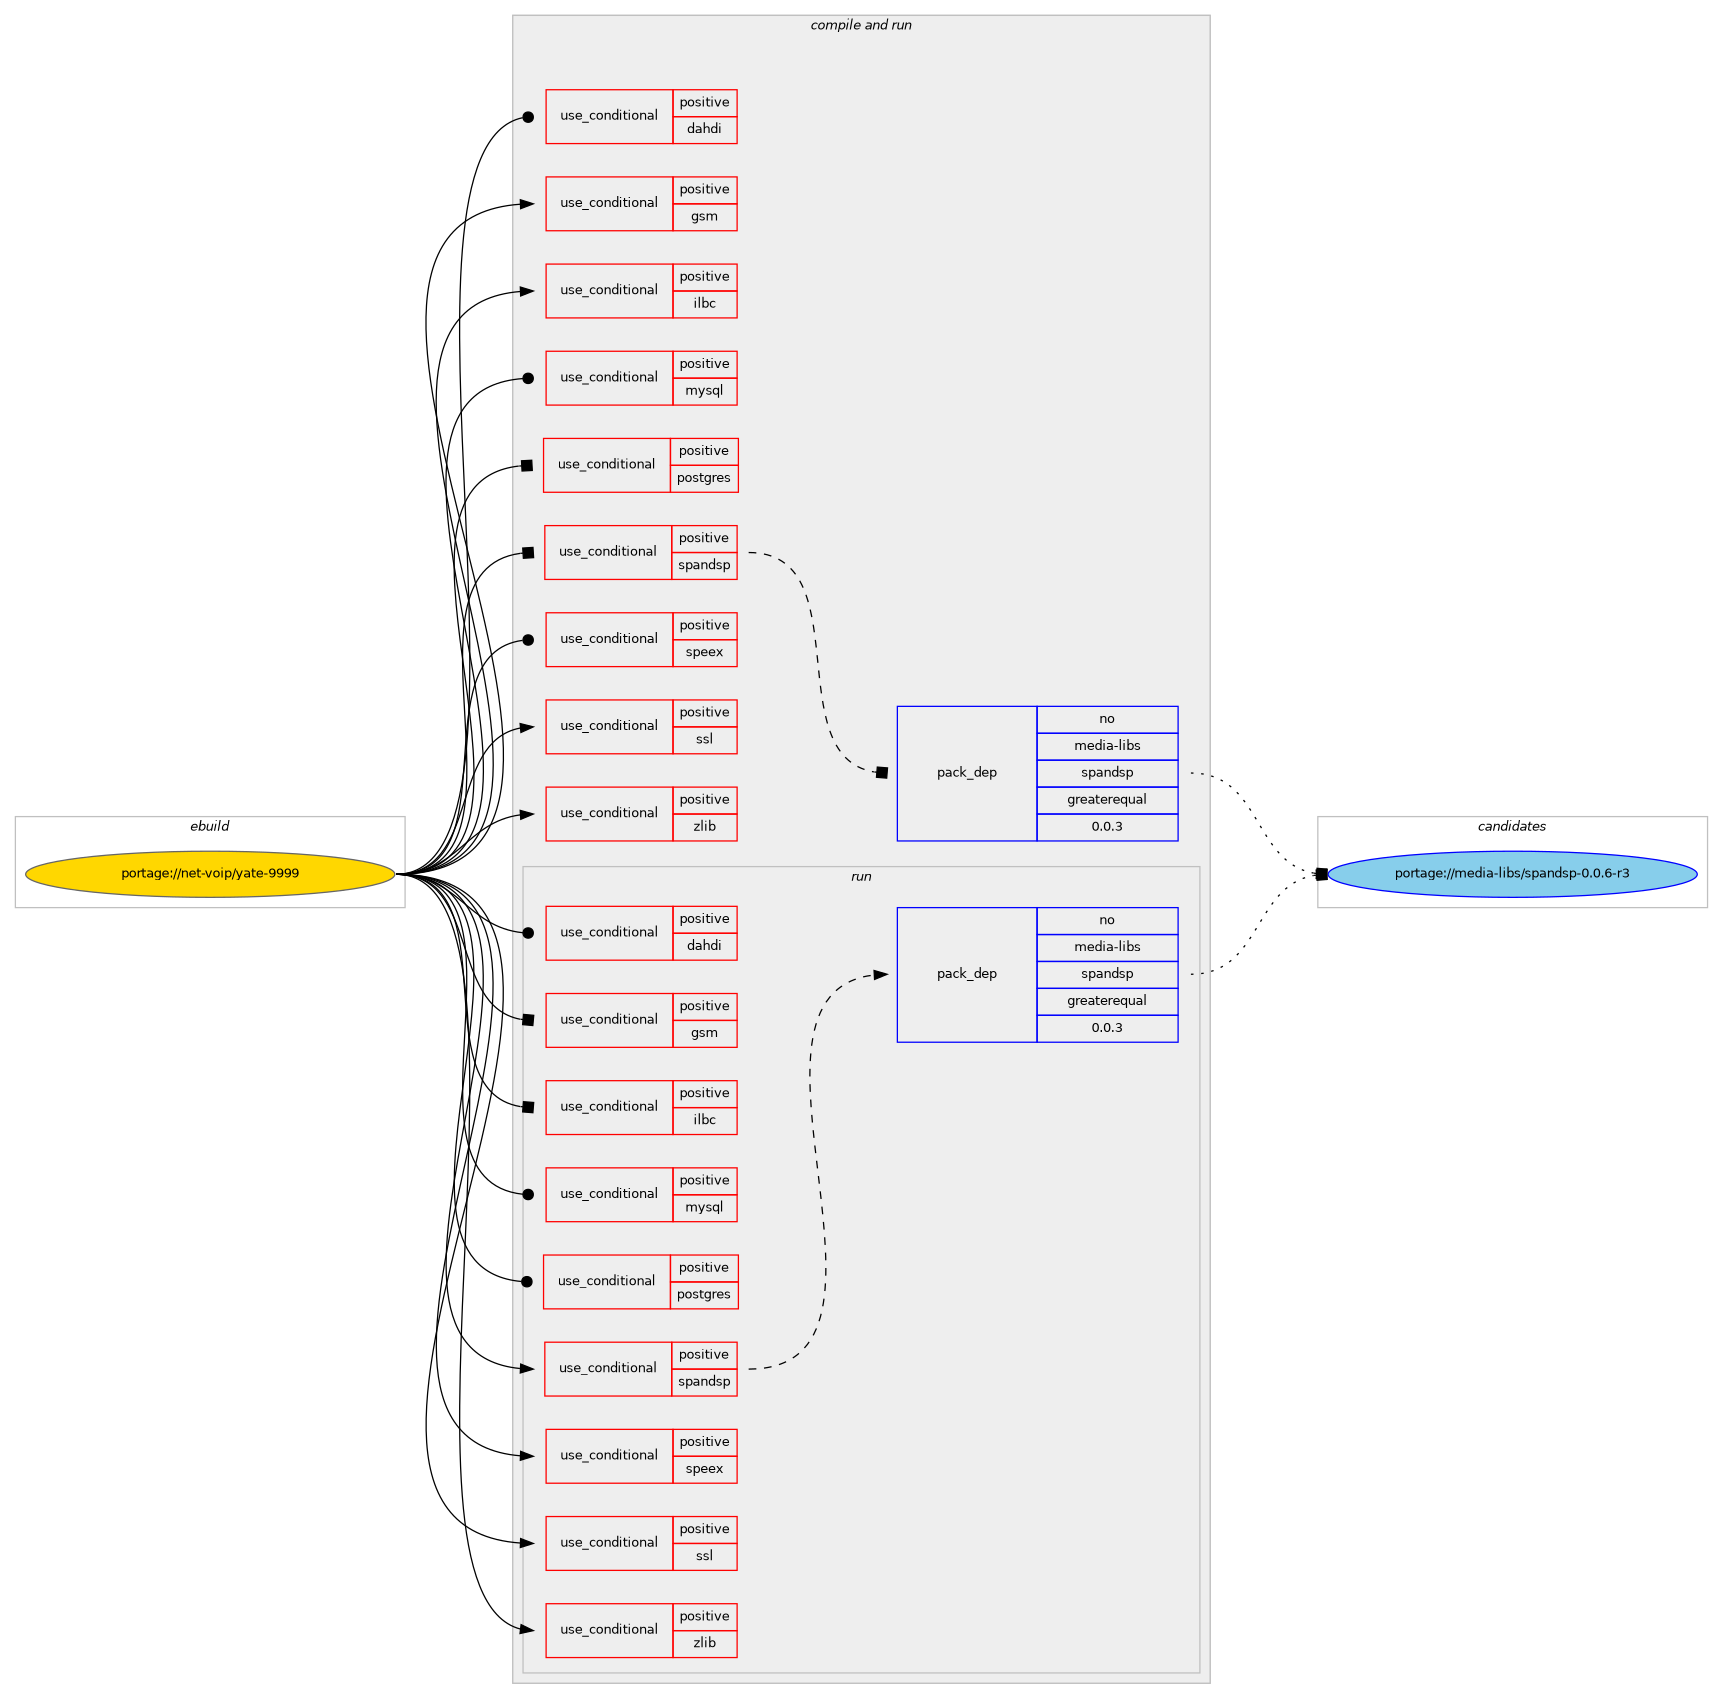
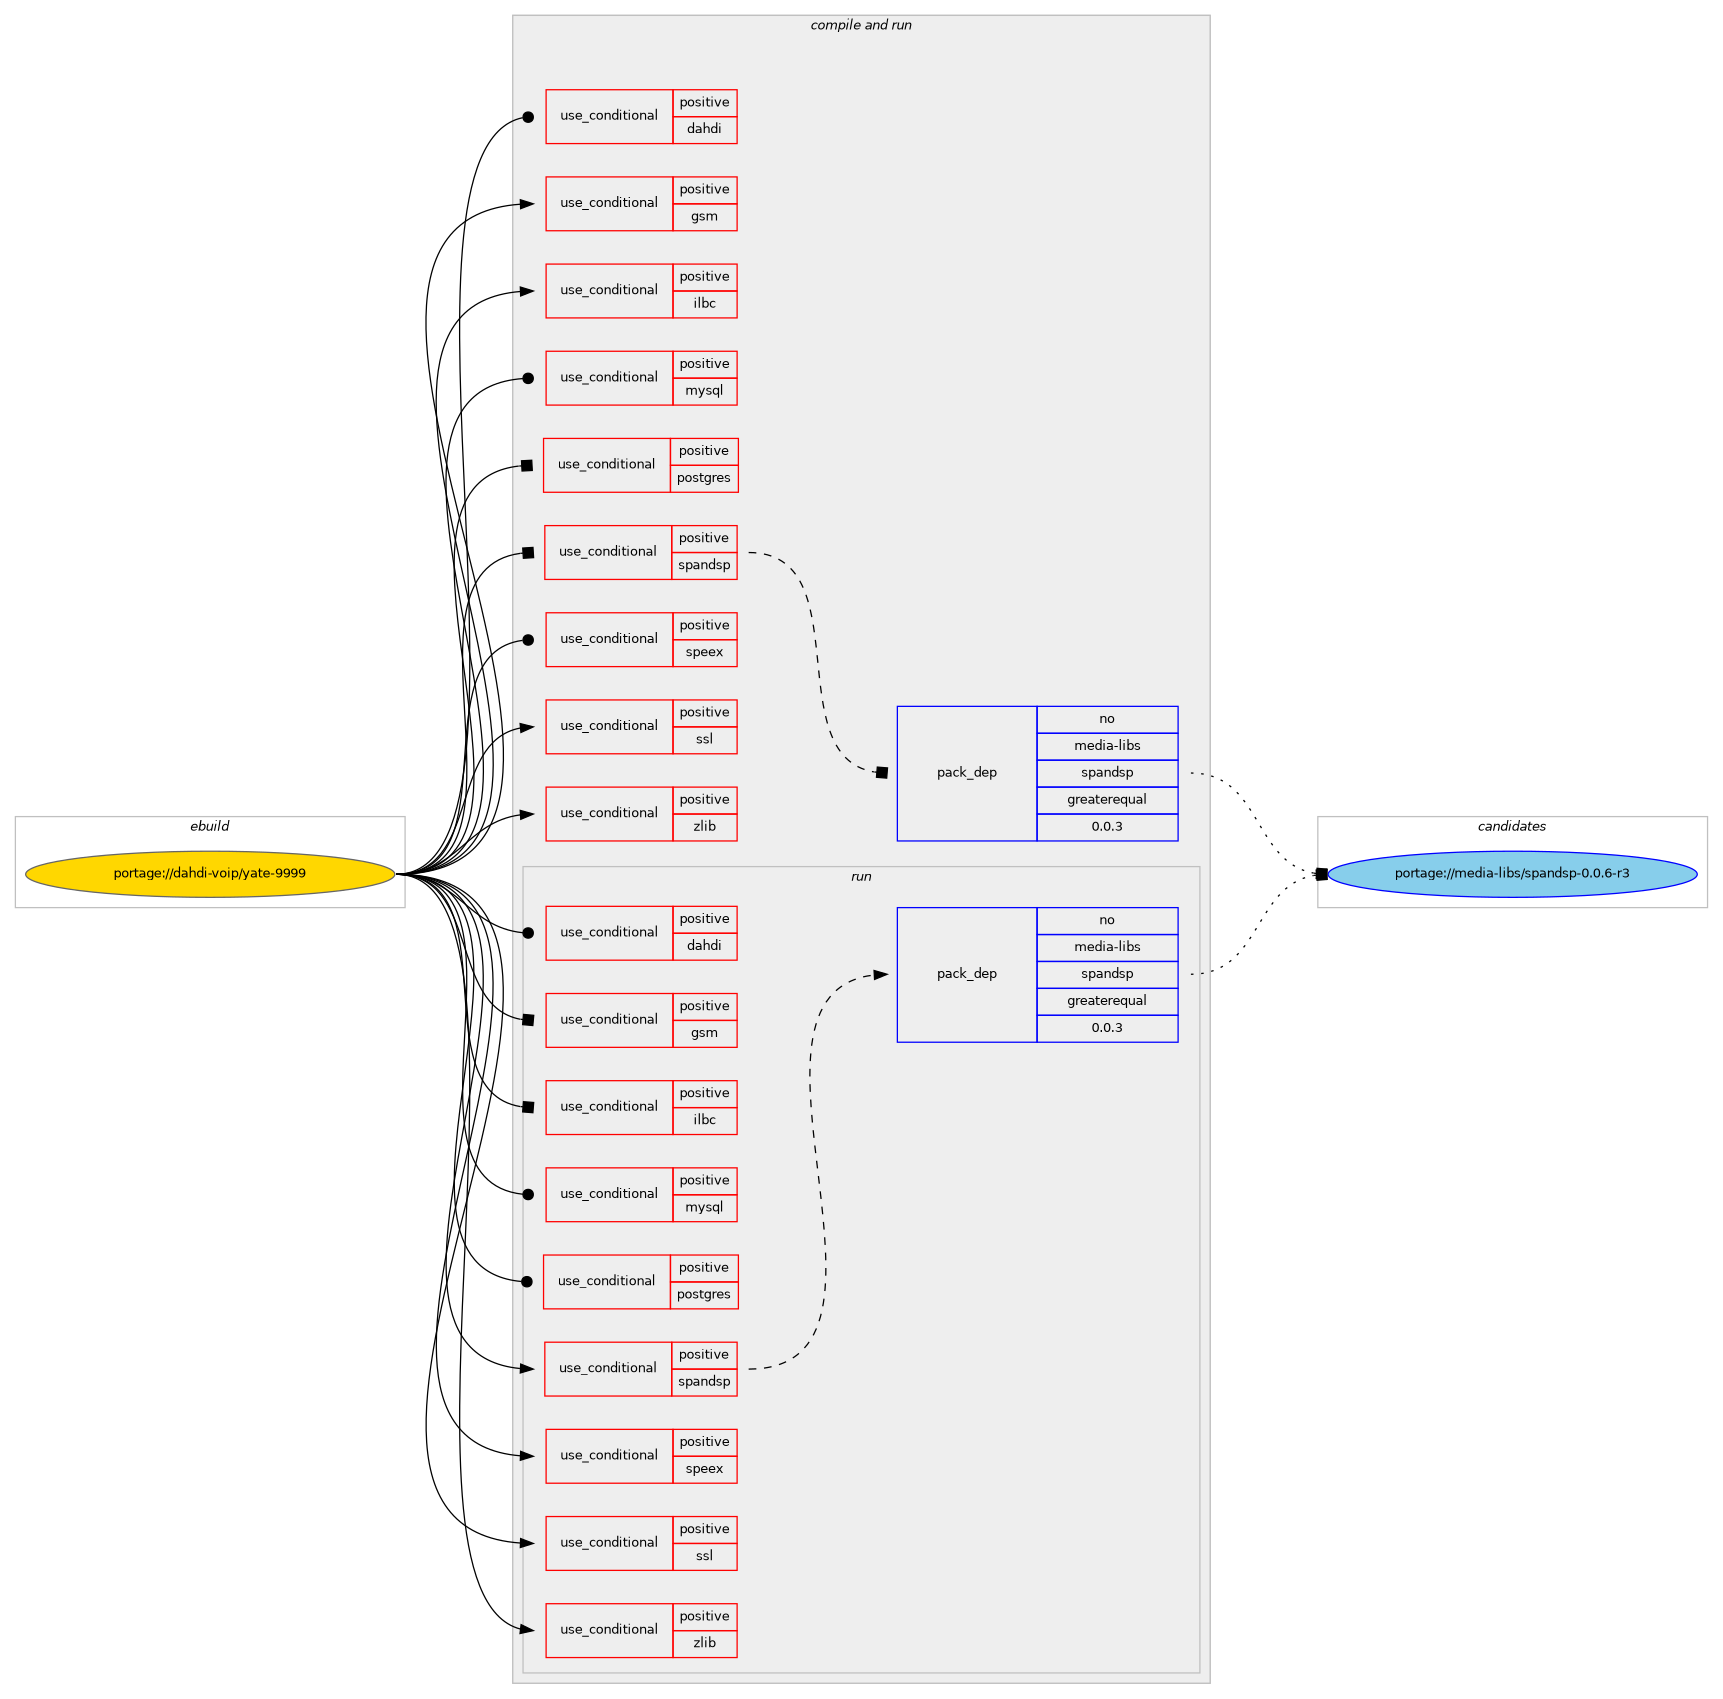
node "portage://net-voip/yate-9999": label "portage://net-voip/yate-9999" -> "portage://dahdi-voip/yate-9999"
